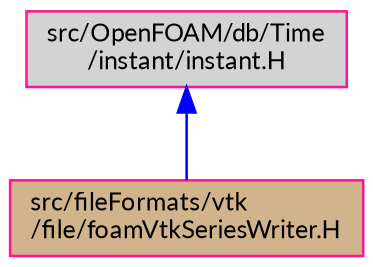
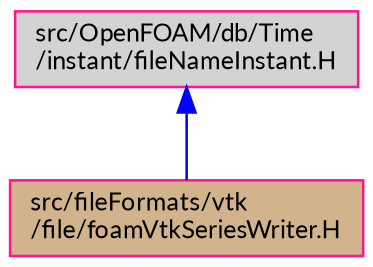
node "src/OpenFOAM/db/Time /instant/instant.H": label "src/OpenFOAM/db/Time /instant/instant.H" -> "src/OpenFOAM/db/Time /instant/fileNameInstant.H"
